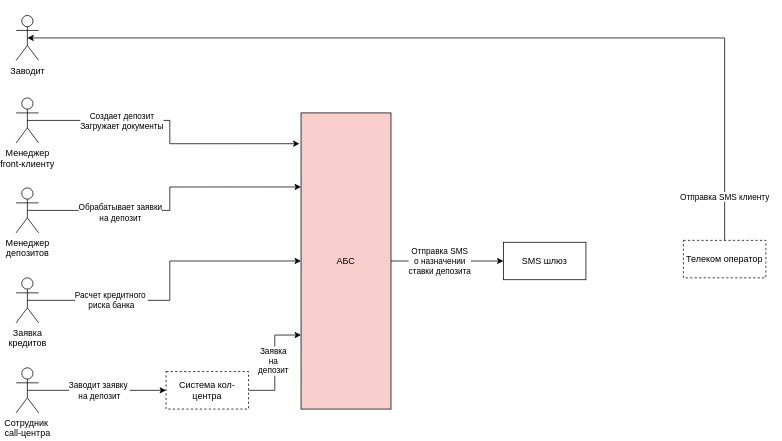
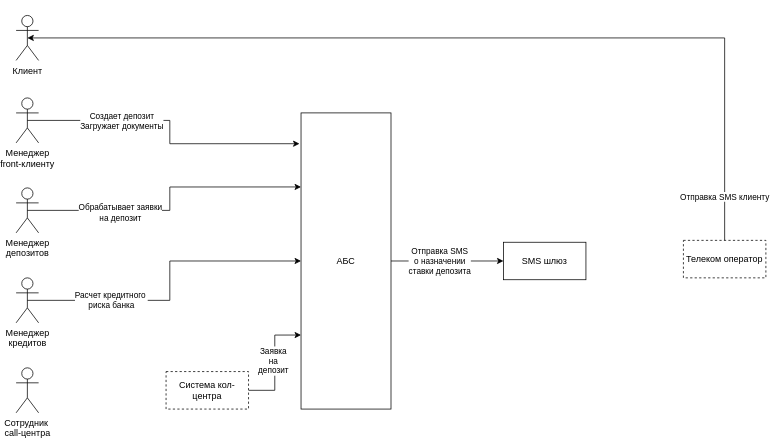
node "Заводит": label "Заводит" -> "Клиент"
node "АБС": fillcolor #f8cecc -> #ffffff
node "Заявка кредитов": label "Заявка кредитов" -> "Менеджер кредитов"
edge "Сотрудник call-центра" -> "Система кол-центра": removed, label "Заводит заявку на депозит"
